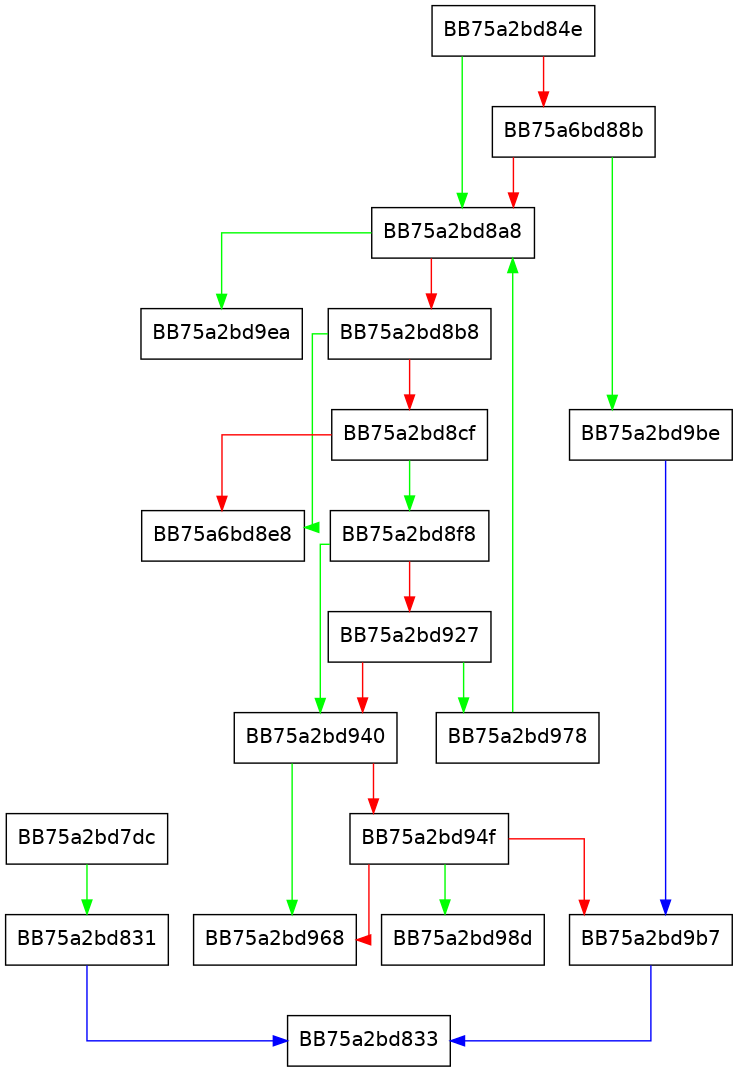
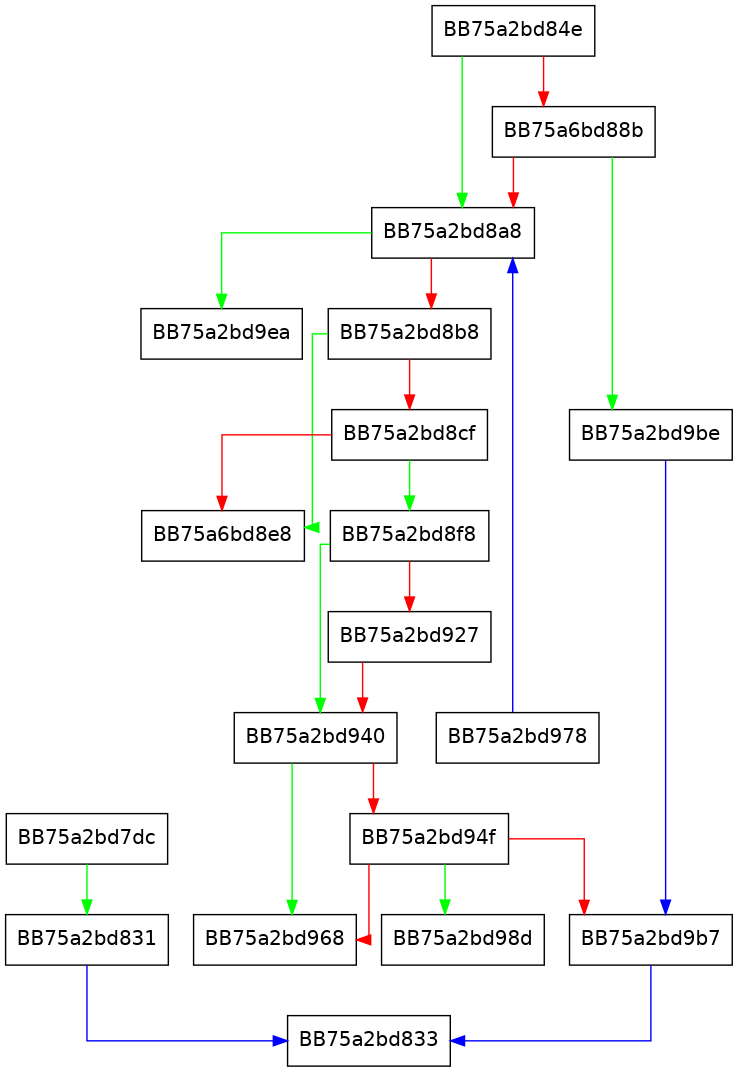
edge "BB75a2bd978" -> "BB75a2bd8a8": color green -> blue
edge "BB75a2bd927" -> "BB75a2bd978": removed
